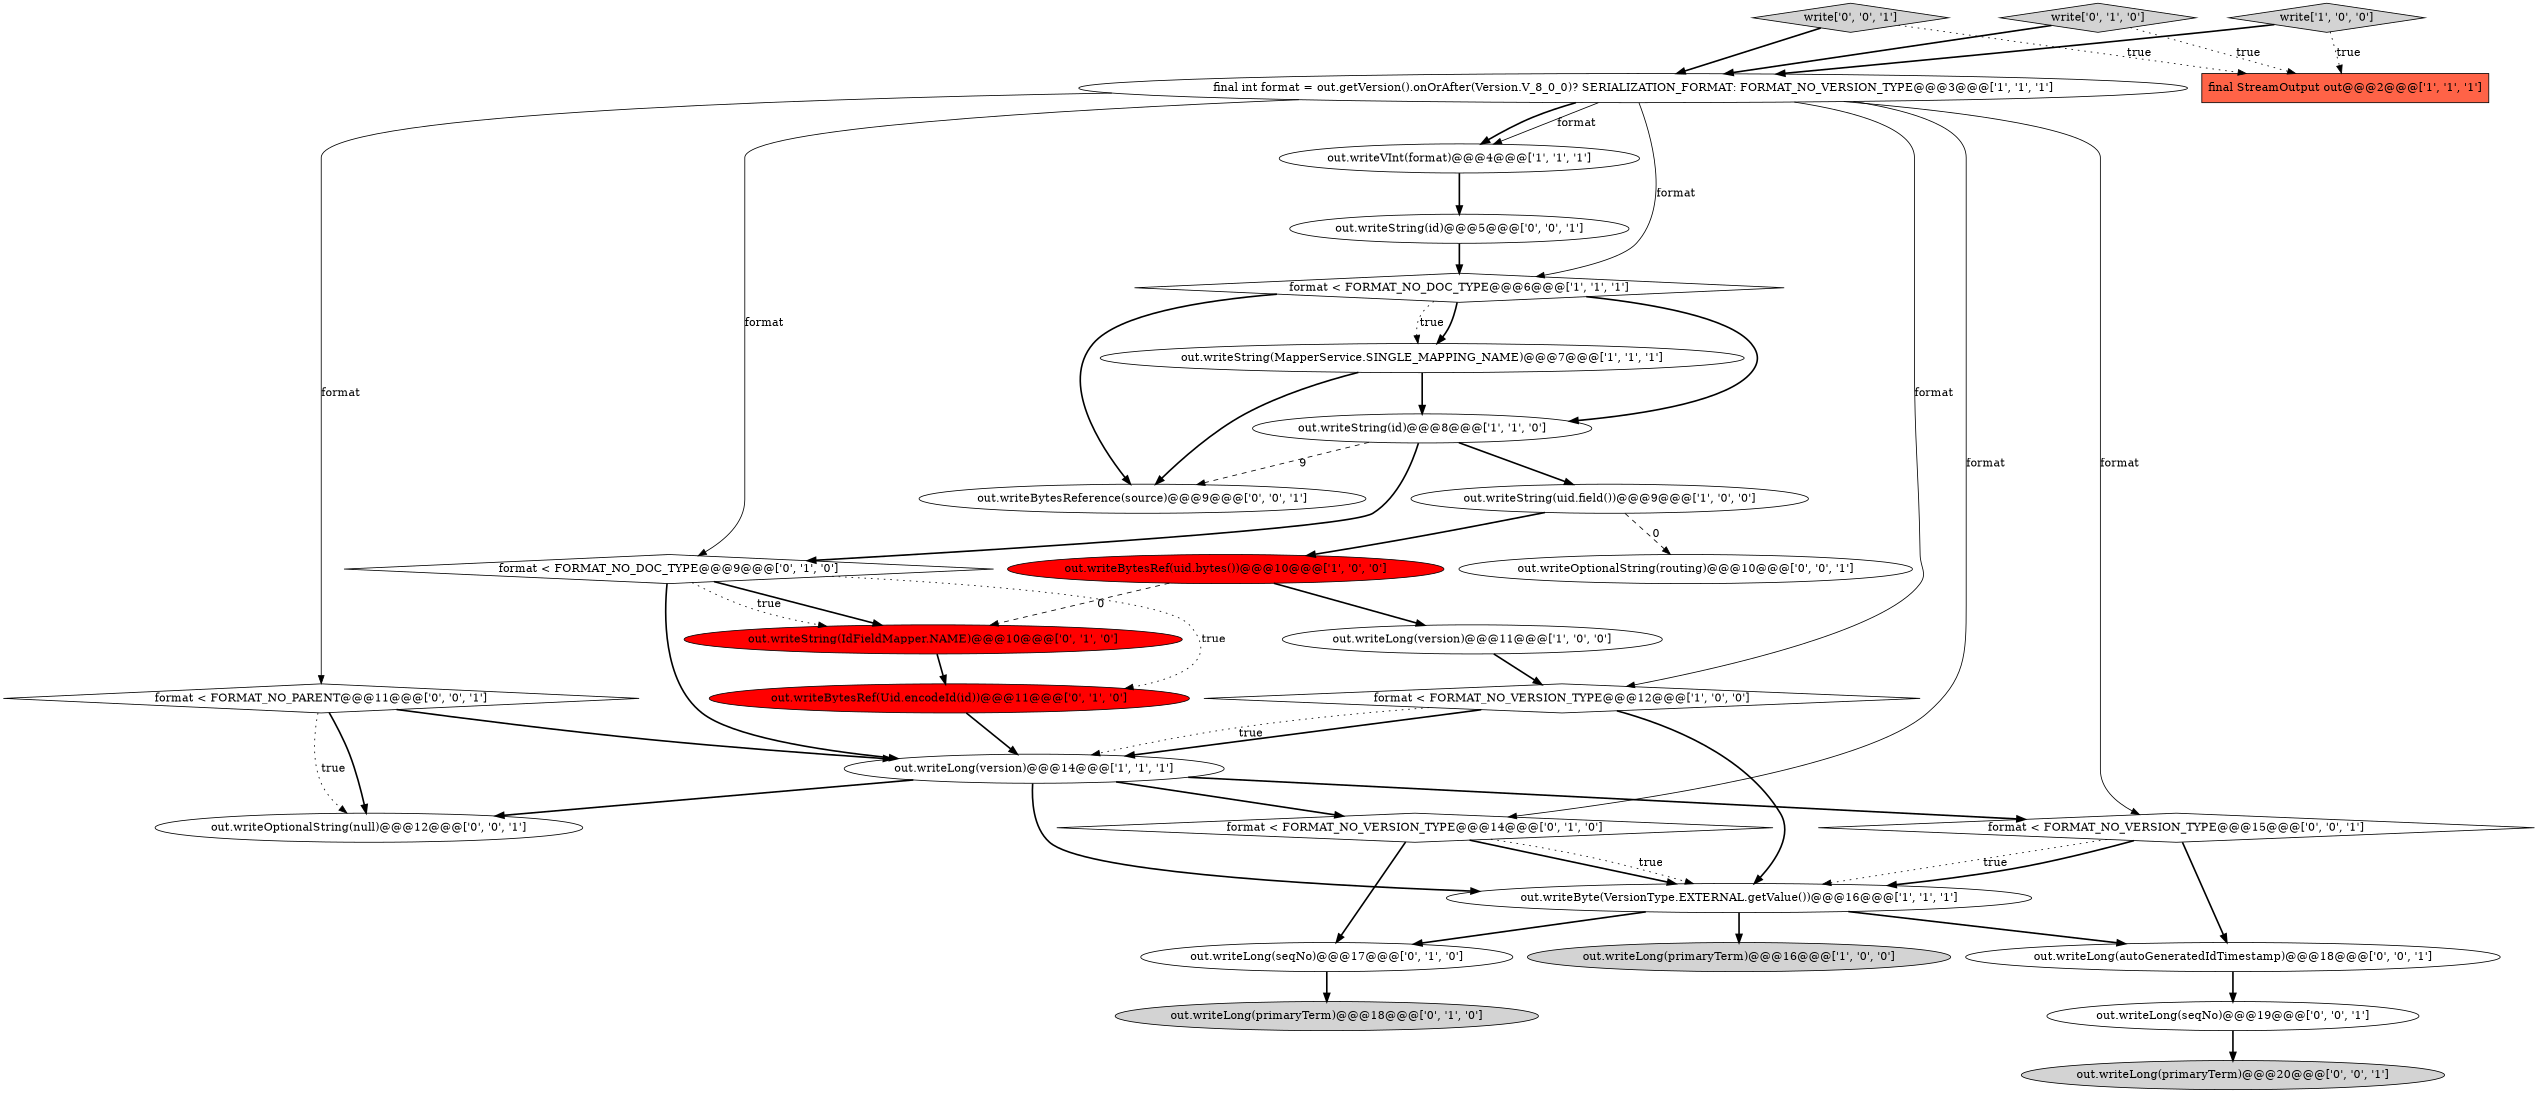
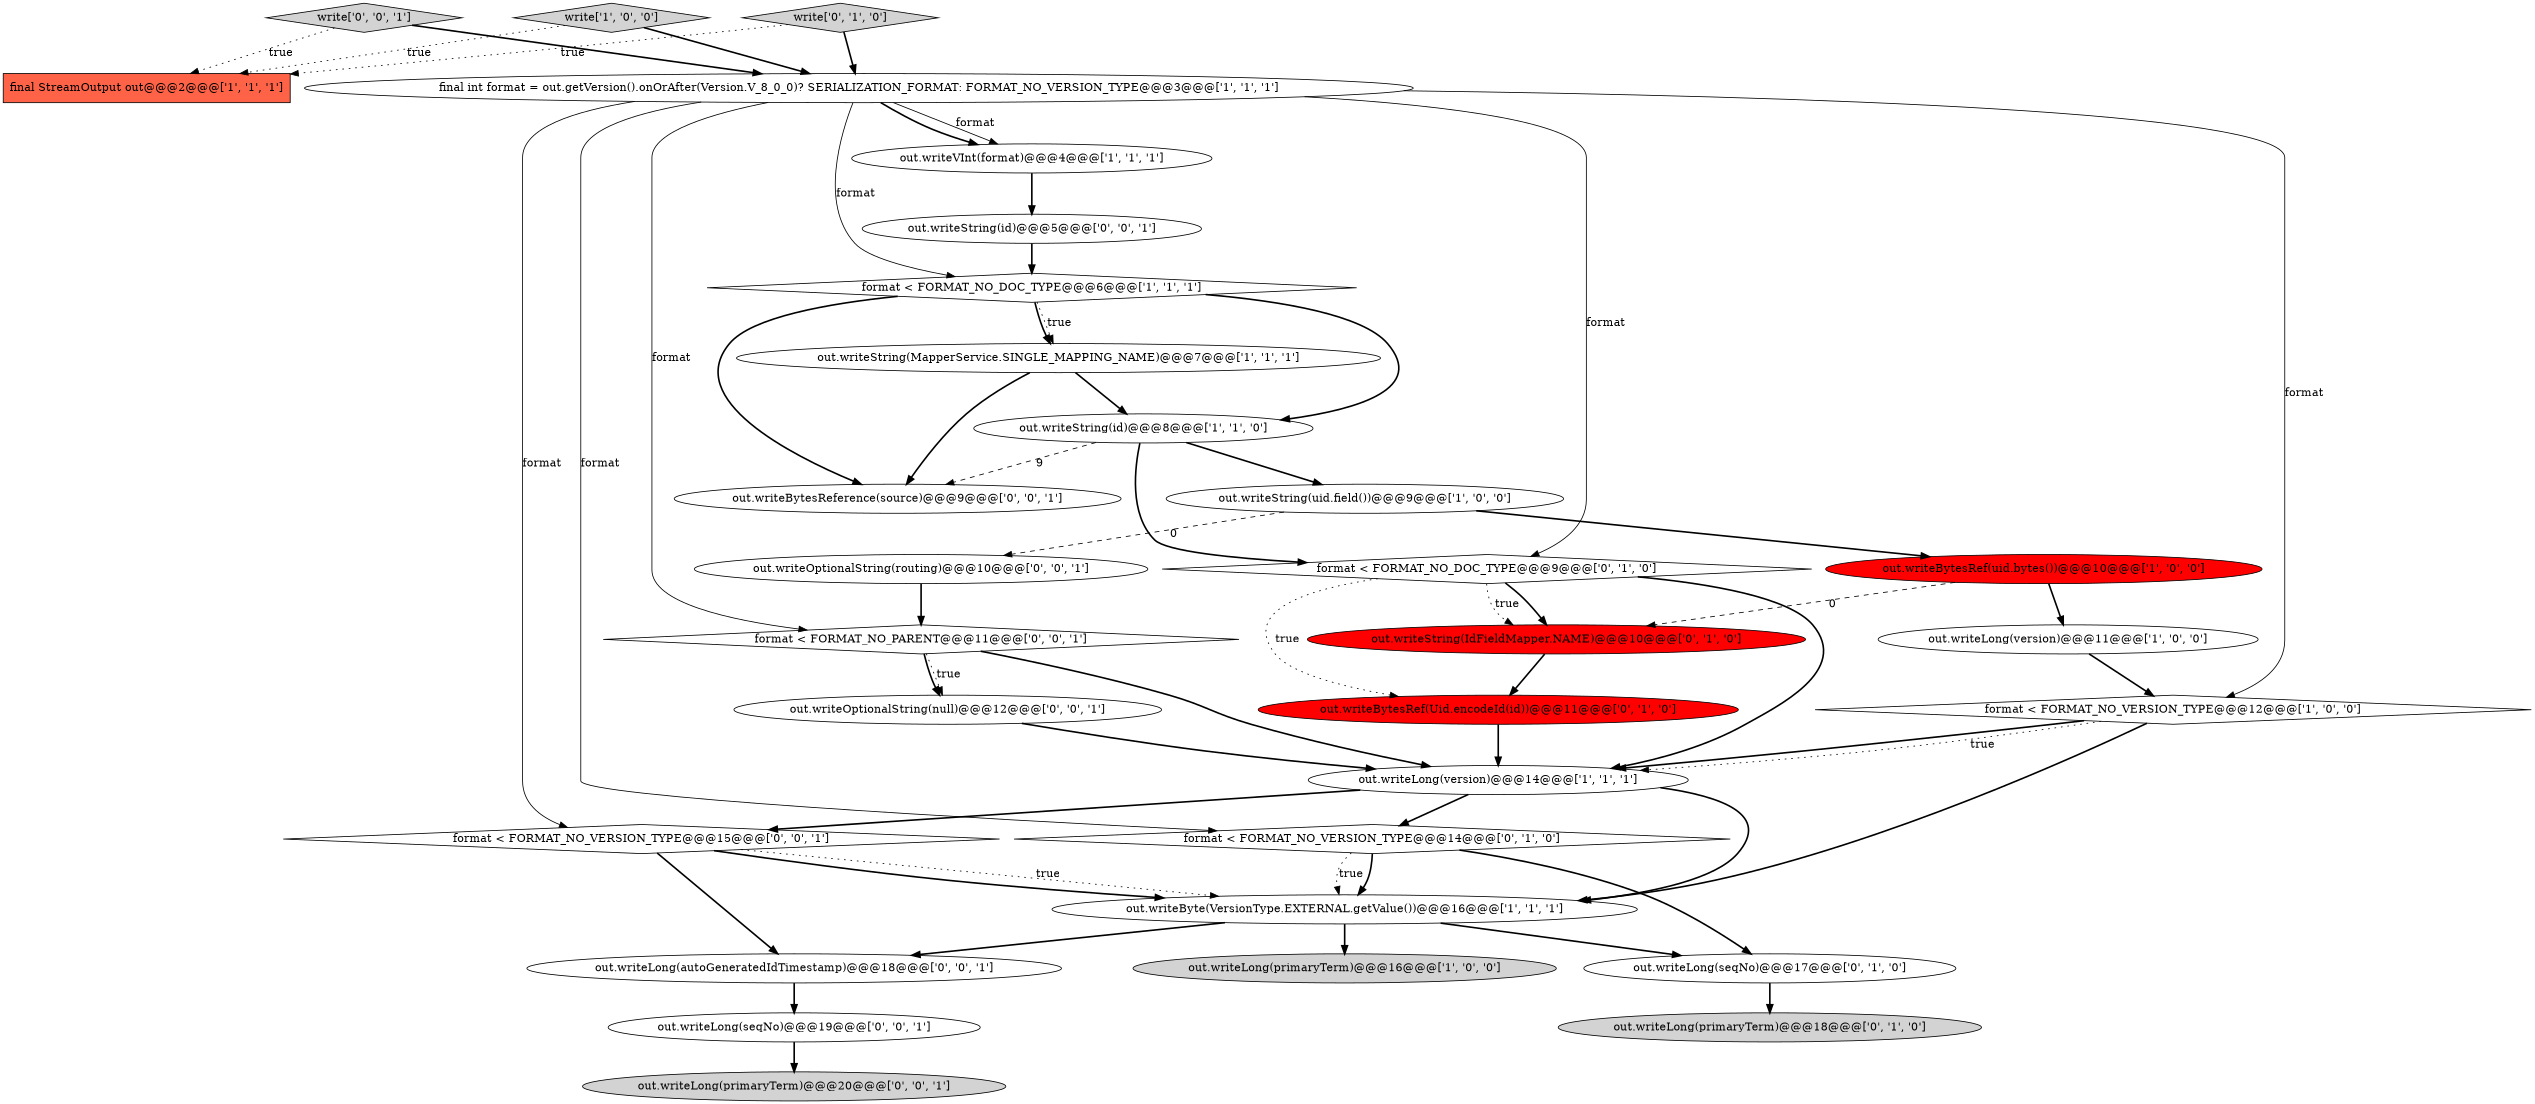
edge "out.writeOptionalString(routing)@@@10@@@['0', '0', '1']" -> "format < FORMAT_NO_PARENT@@@11@@@['0', '0', '1']": added
edge "out.writeLong(version)@@@14@@@['1', '1', '1']" -> "out.writeOptionalString(null)@@@12@@@['0', '0', '1']": reversed
